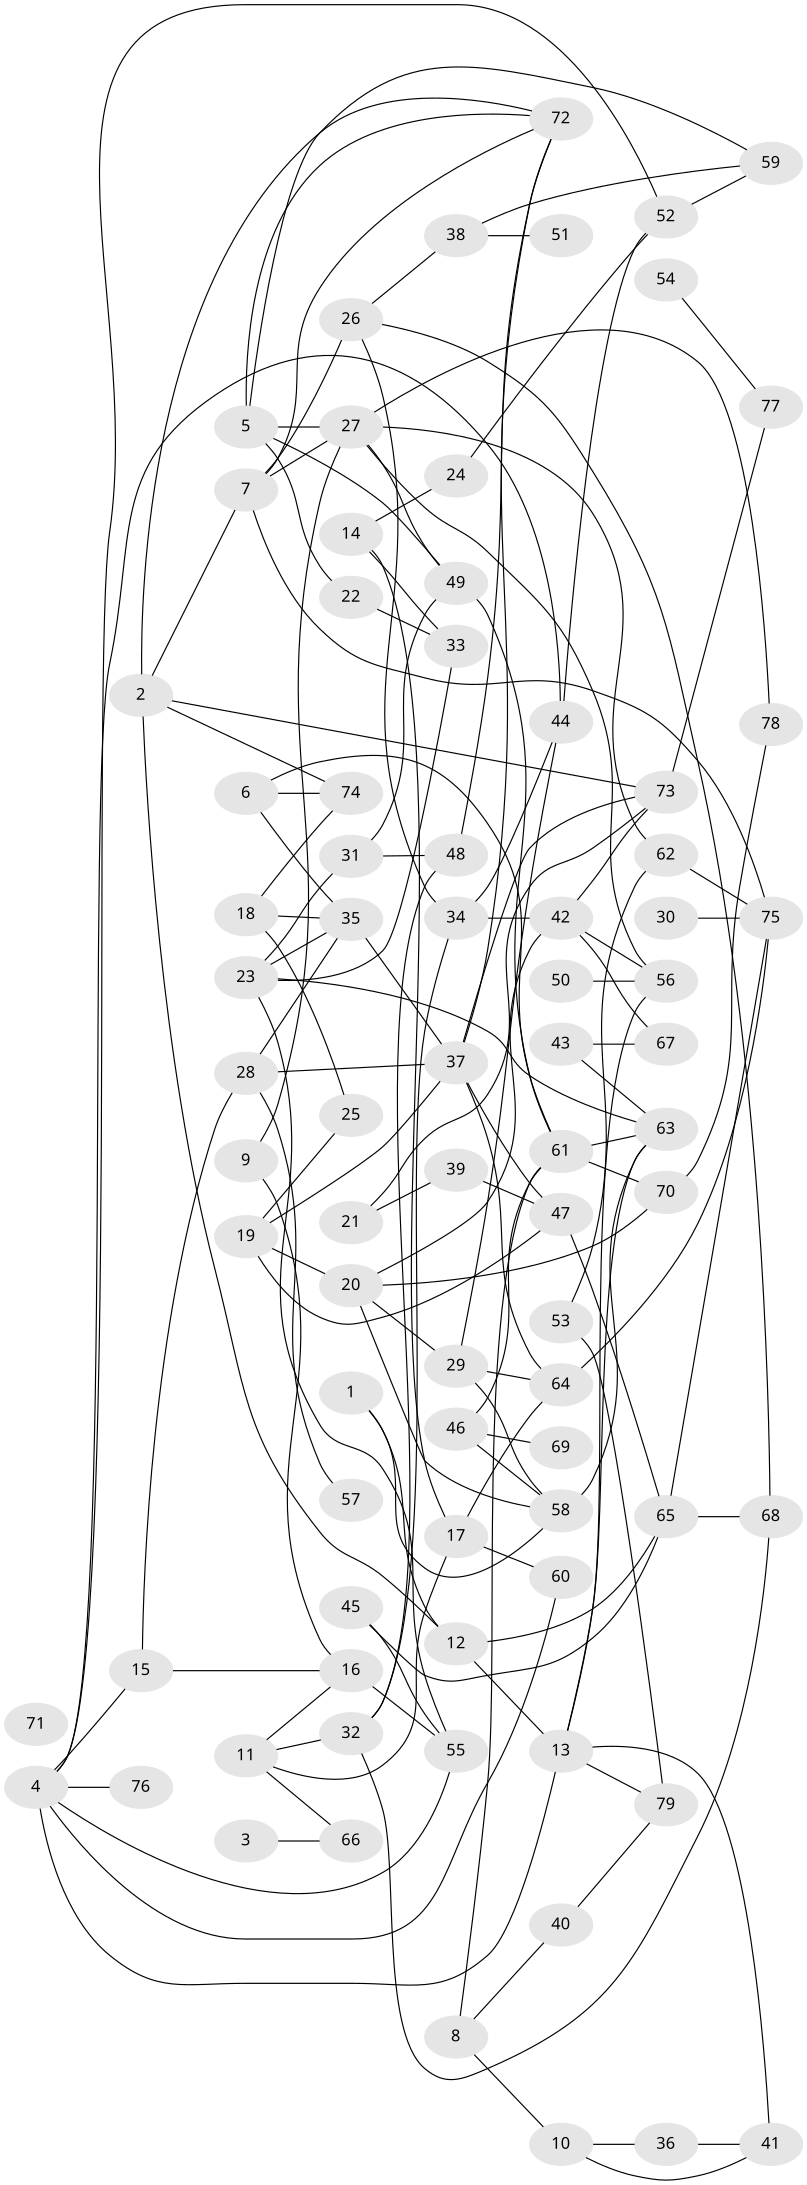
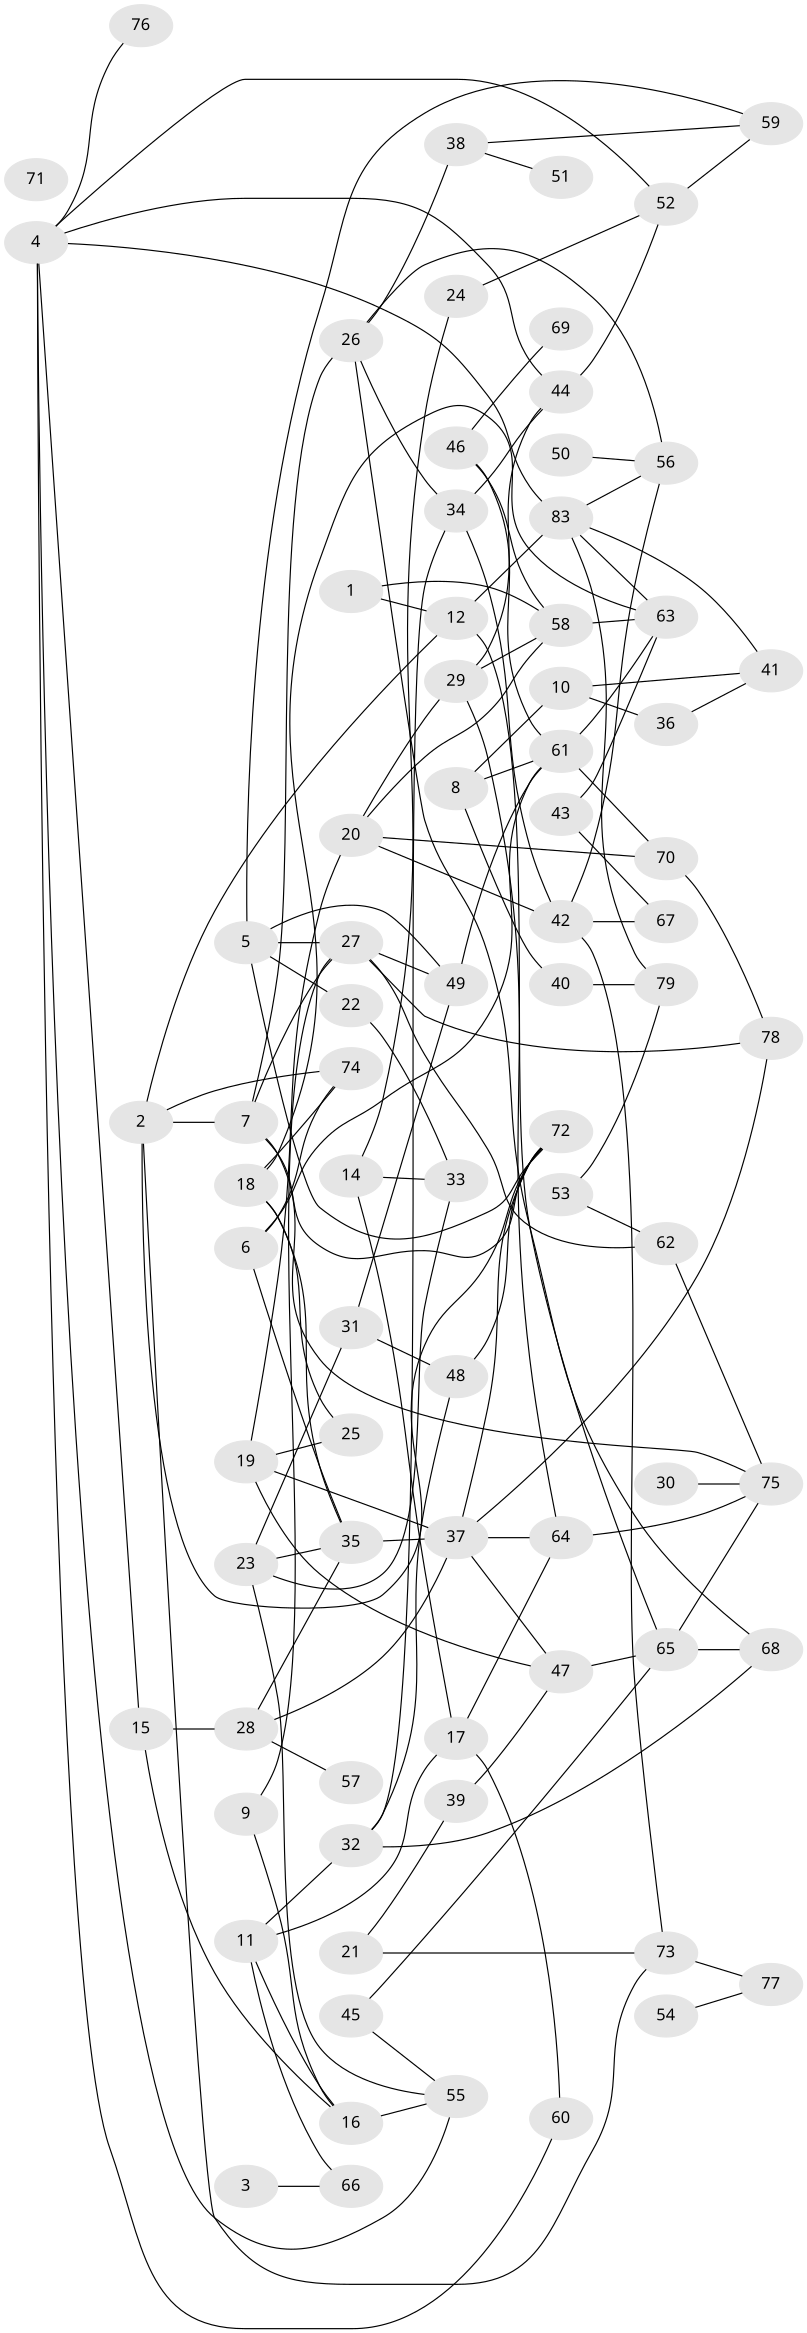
edge "27" -- "56": now "26" -- "56"
edge "73" -- "37": now "78" -- "37"
edge "23" -- "63": now "18" -- "63"
node "13": label "13" -> "83"
